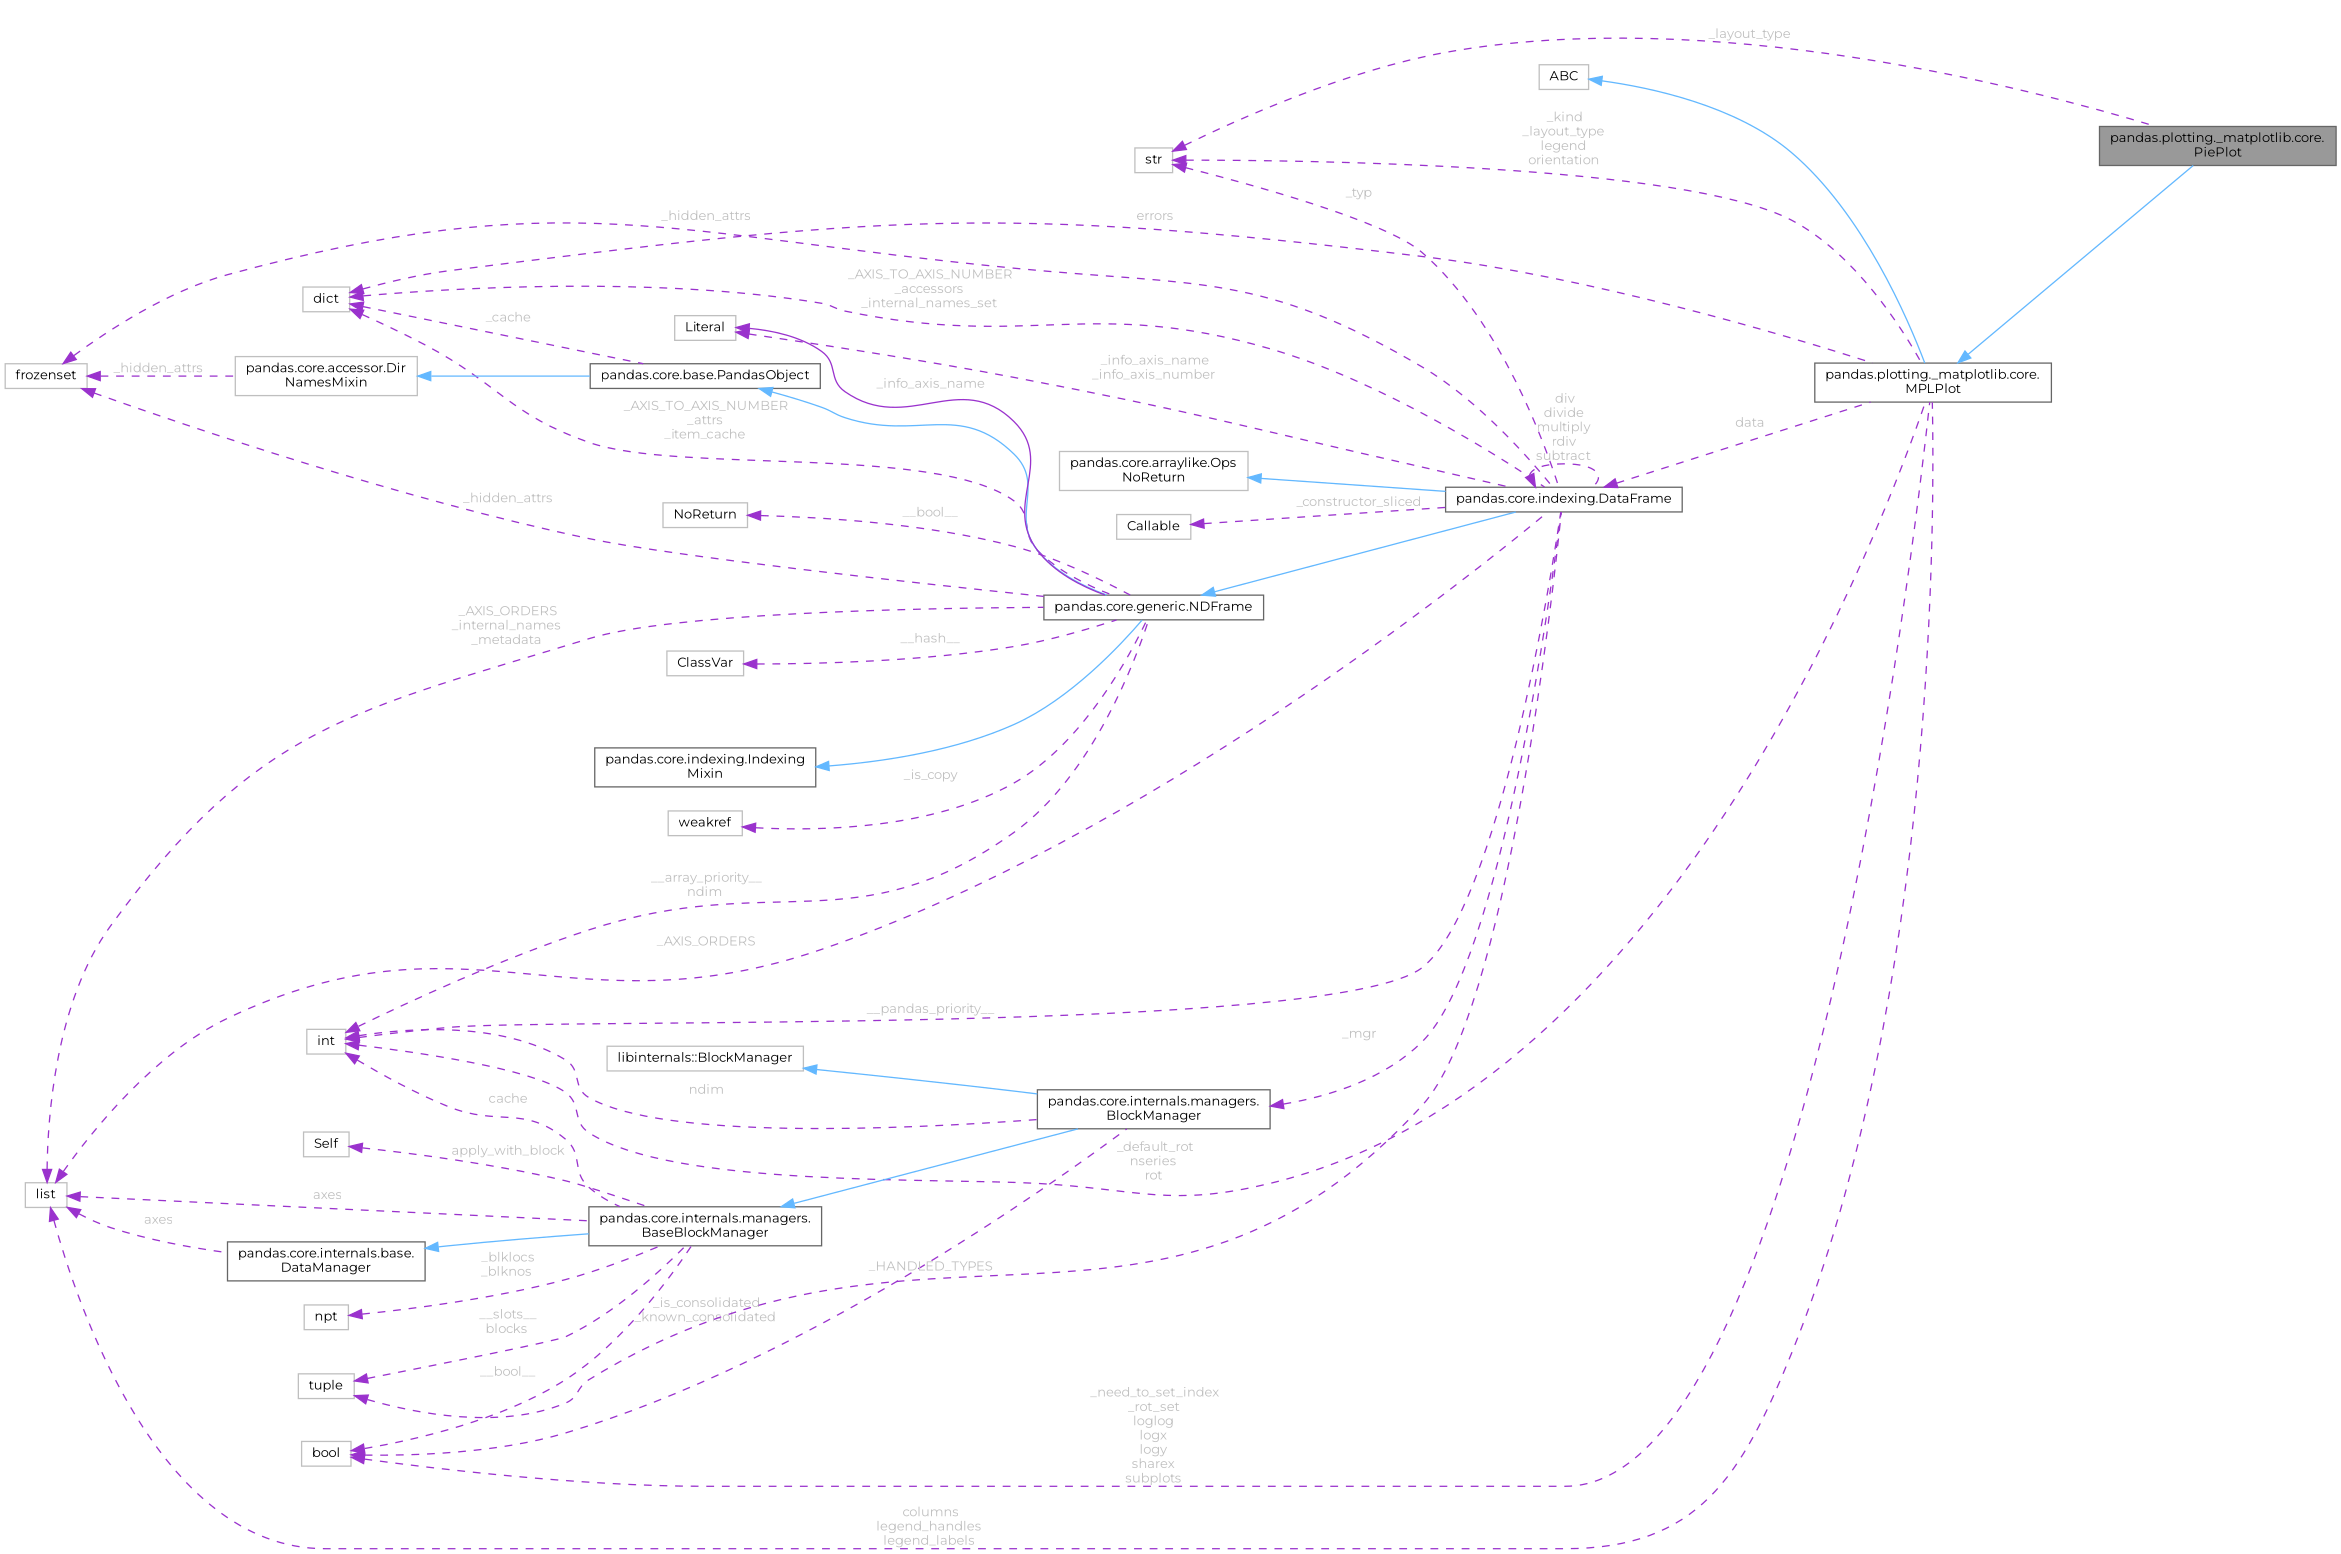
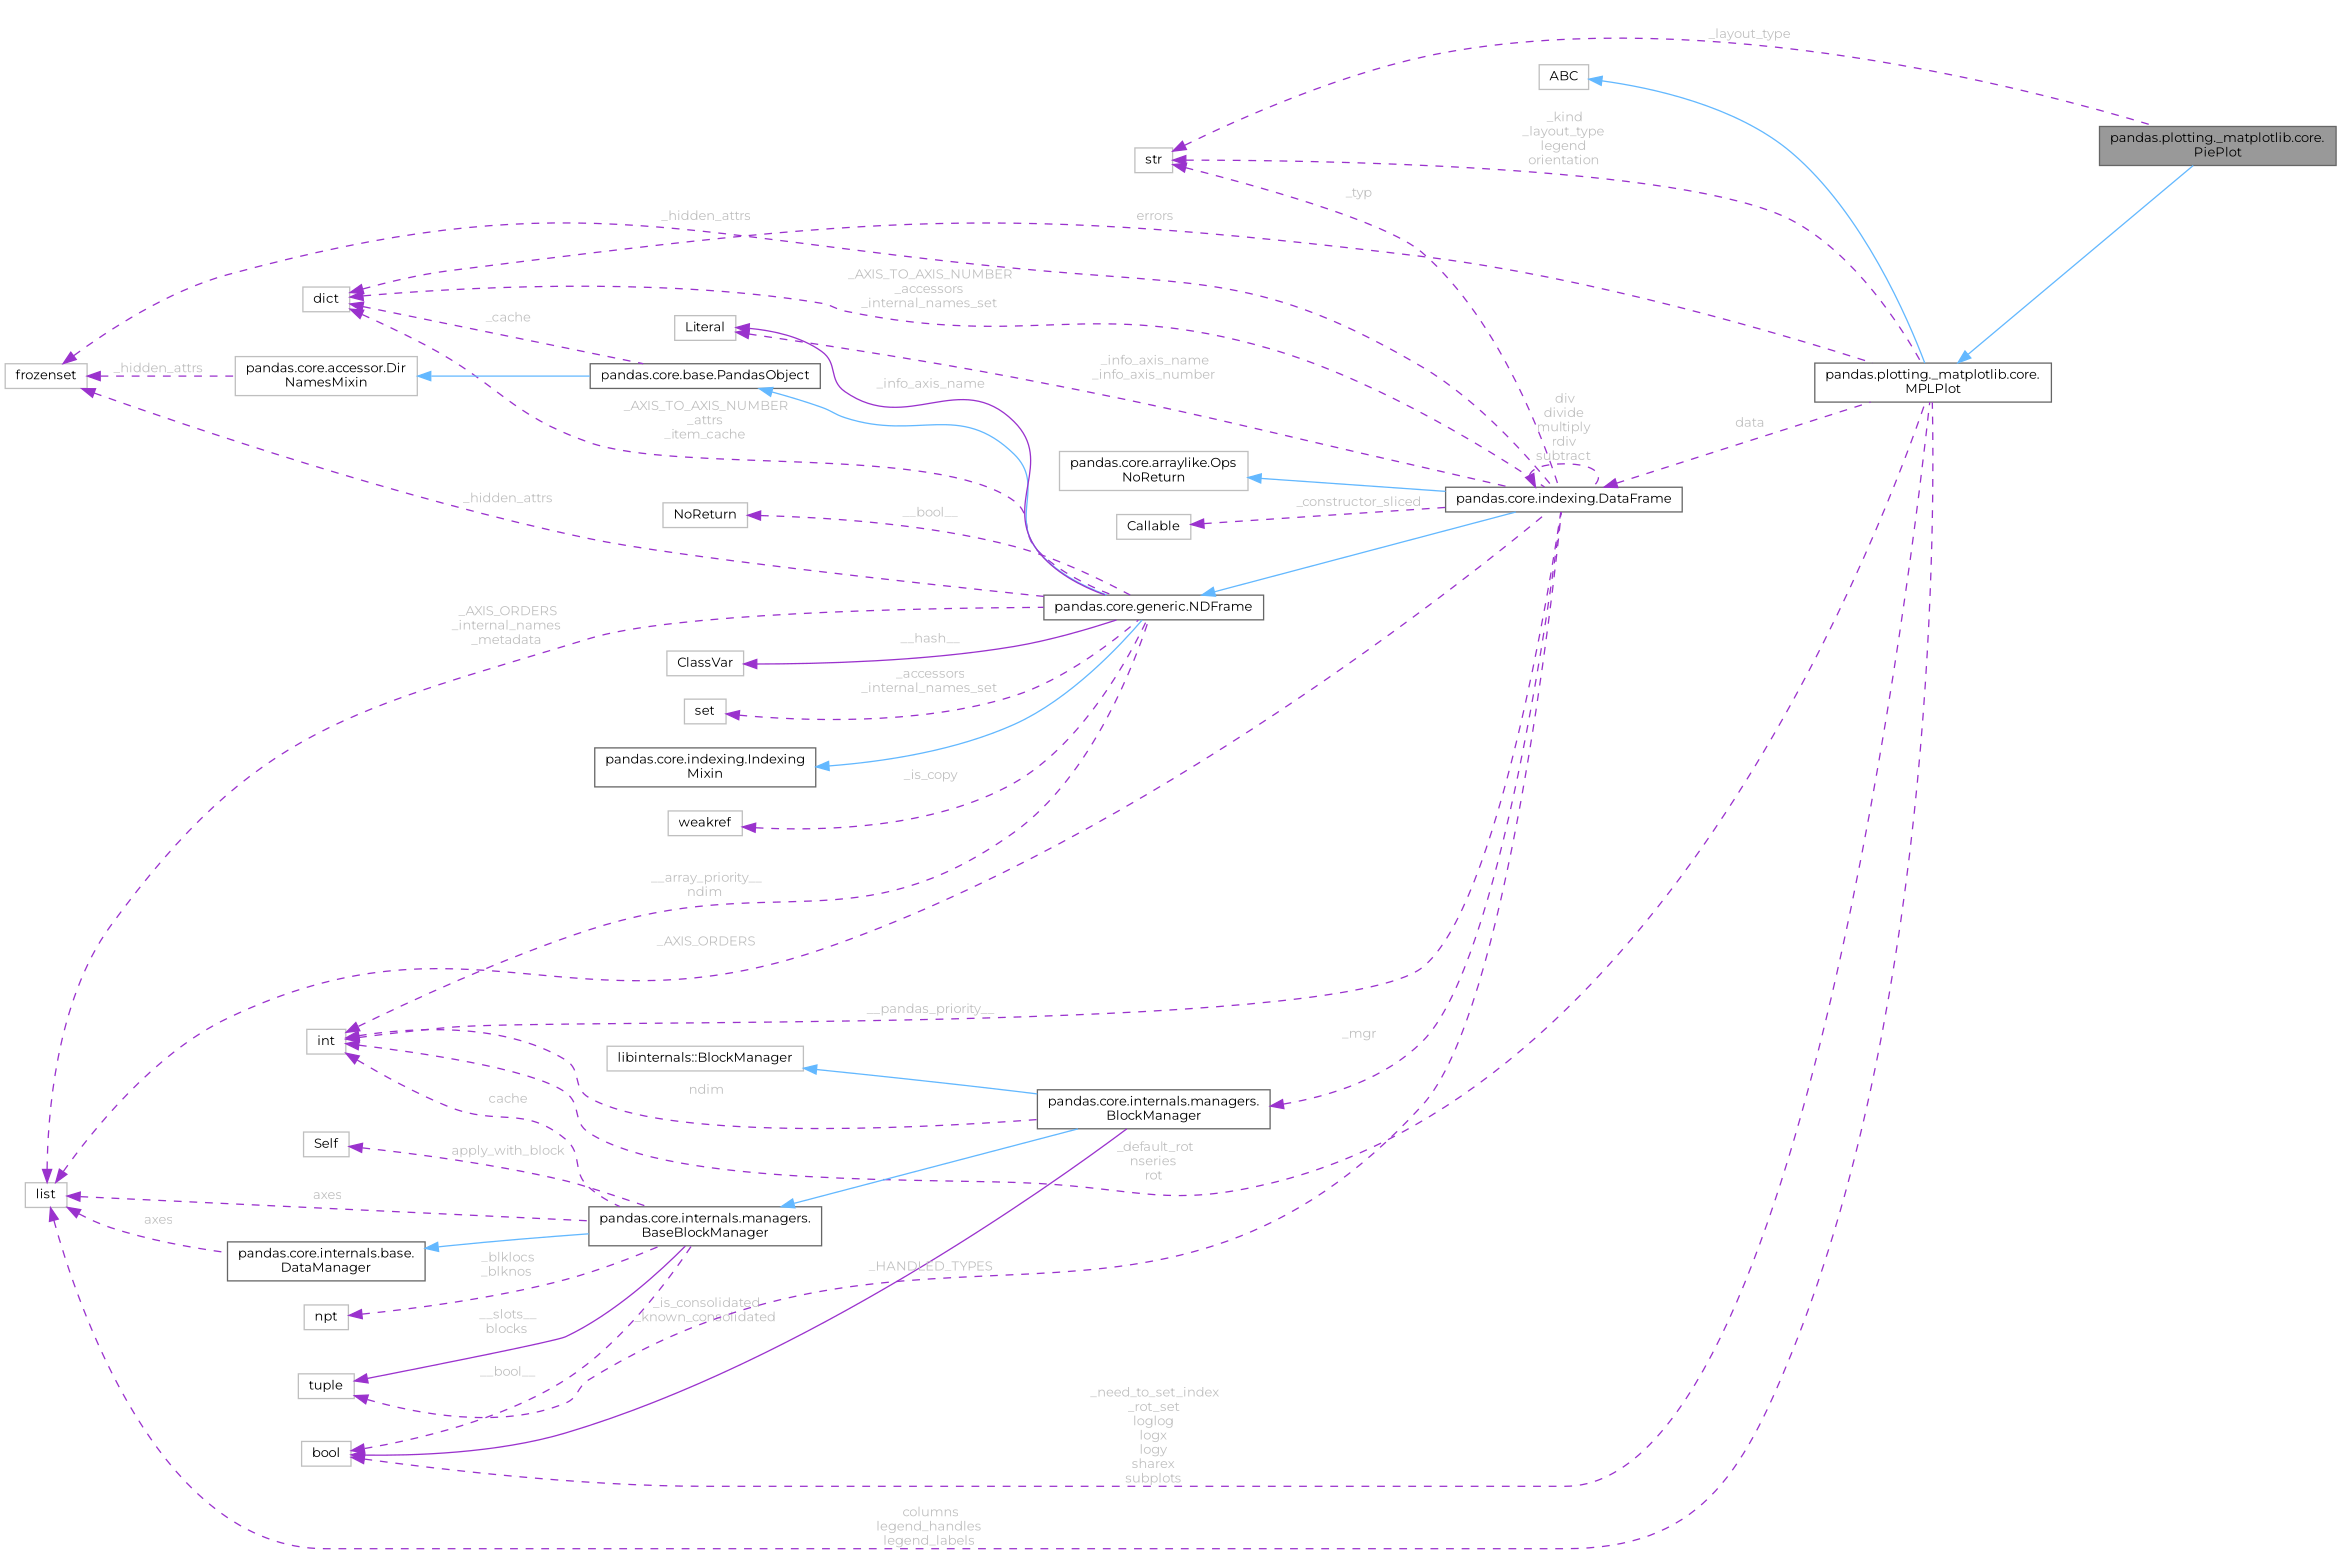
edge "pandas.core.generic.NDFrame" -> "ClassVar": style dashed -> solid
node "set": added
edge "pandas.core.internals.managers. BaseBlockManager" -> "tuple": style dashed -> solid
edge "pandas.core.internals.managers. BlockManager" -> "bool": style dashed -> solid
